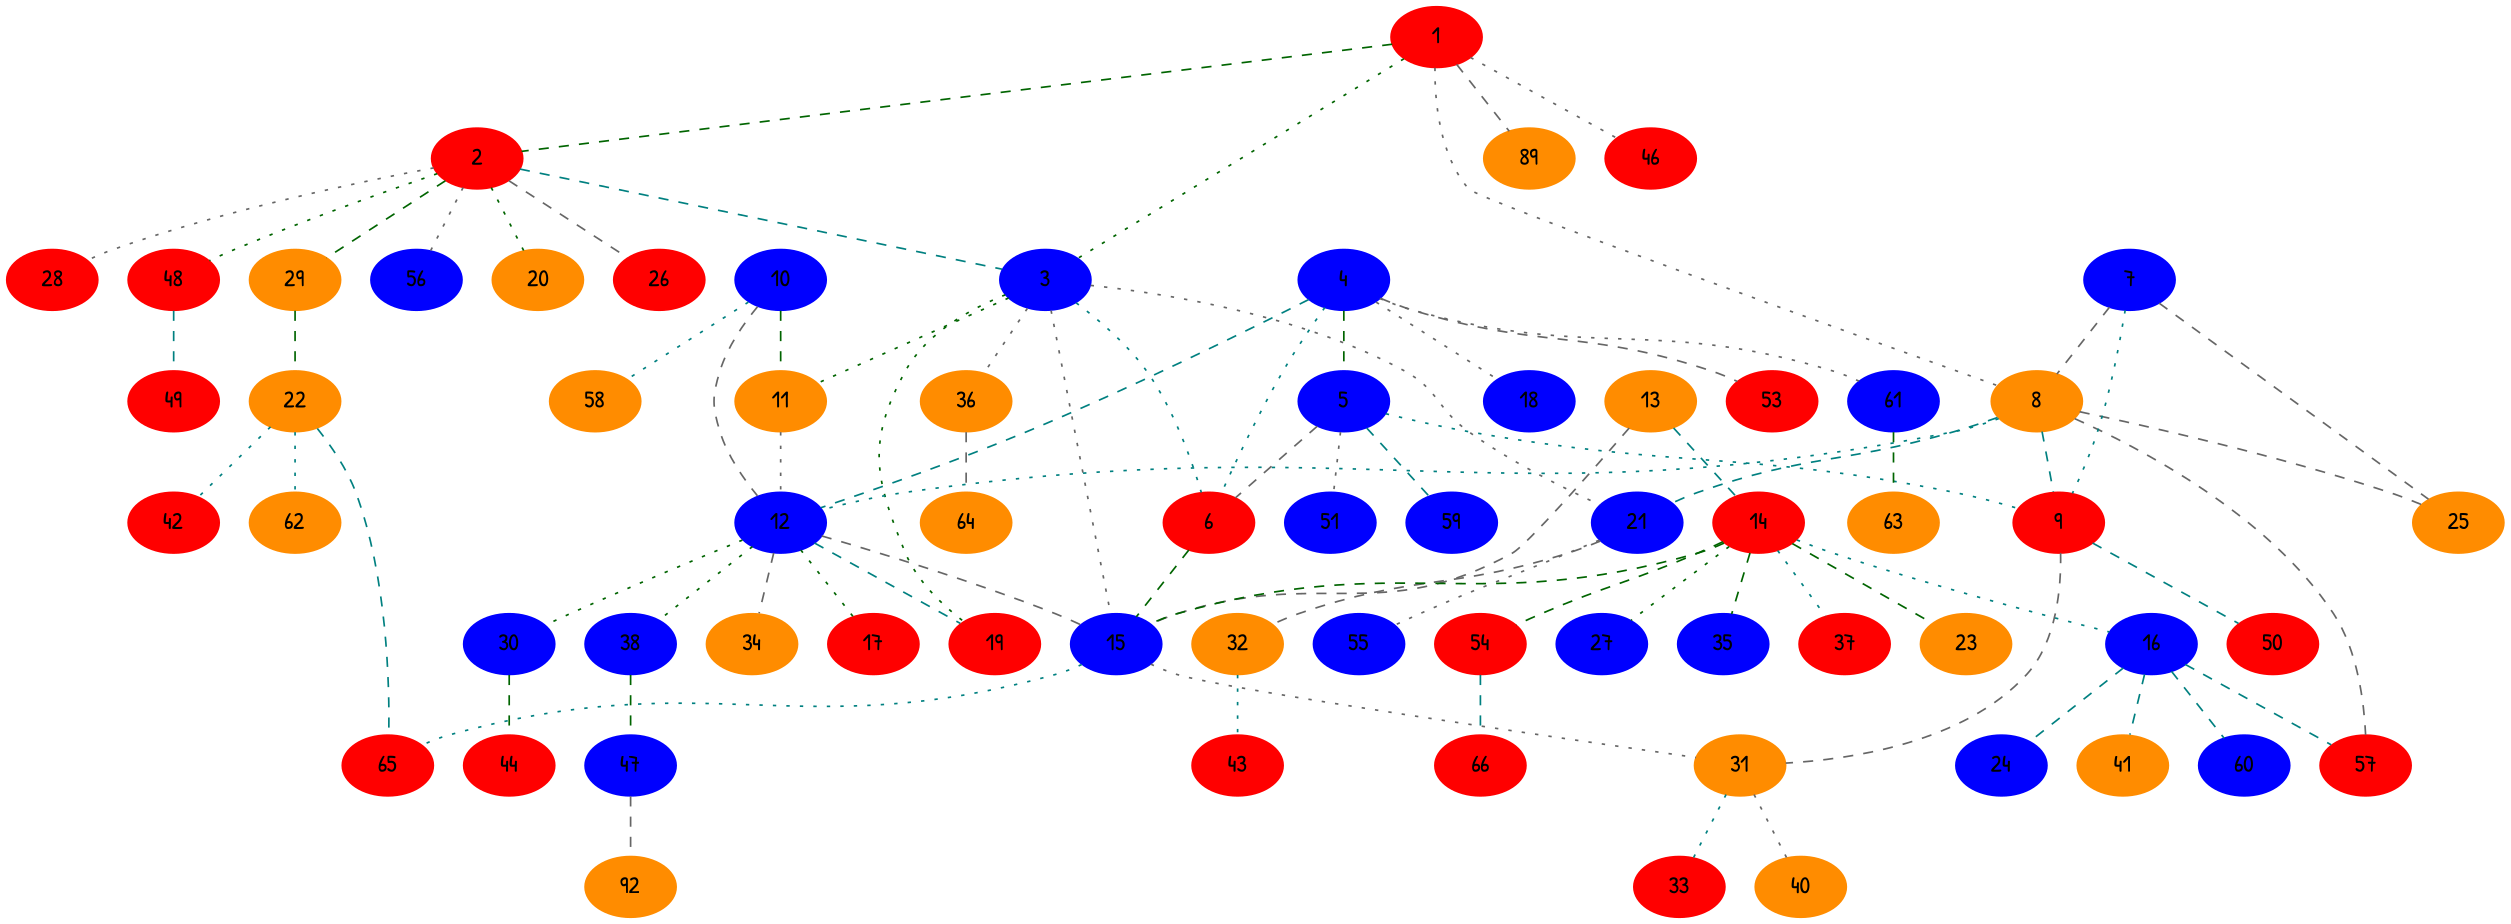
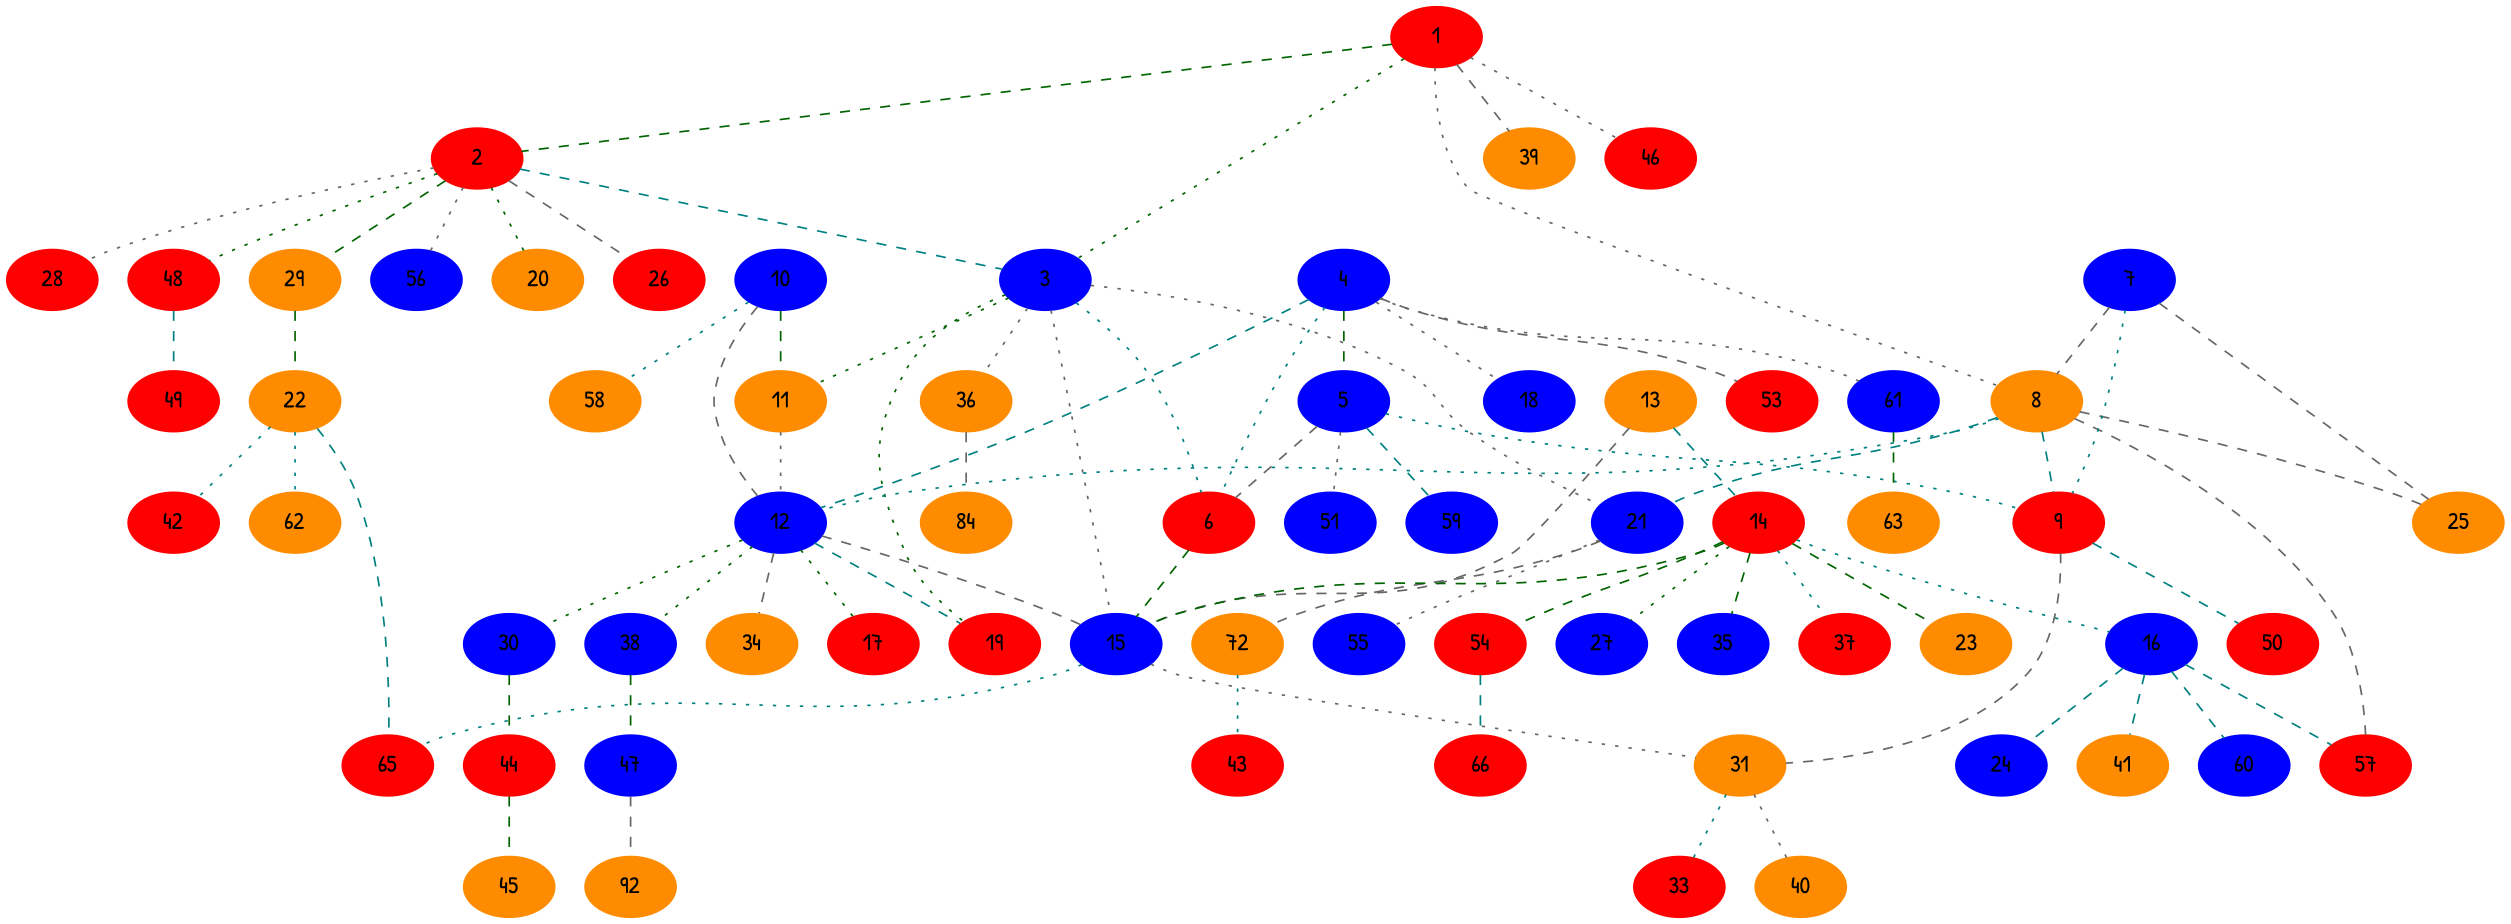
node "89": label "89" -> "39"
node "64": label "64" -> "84"
node "32": label "32" -> "72"
node "45": added
